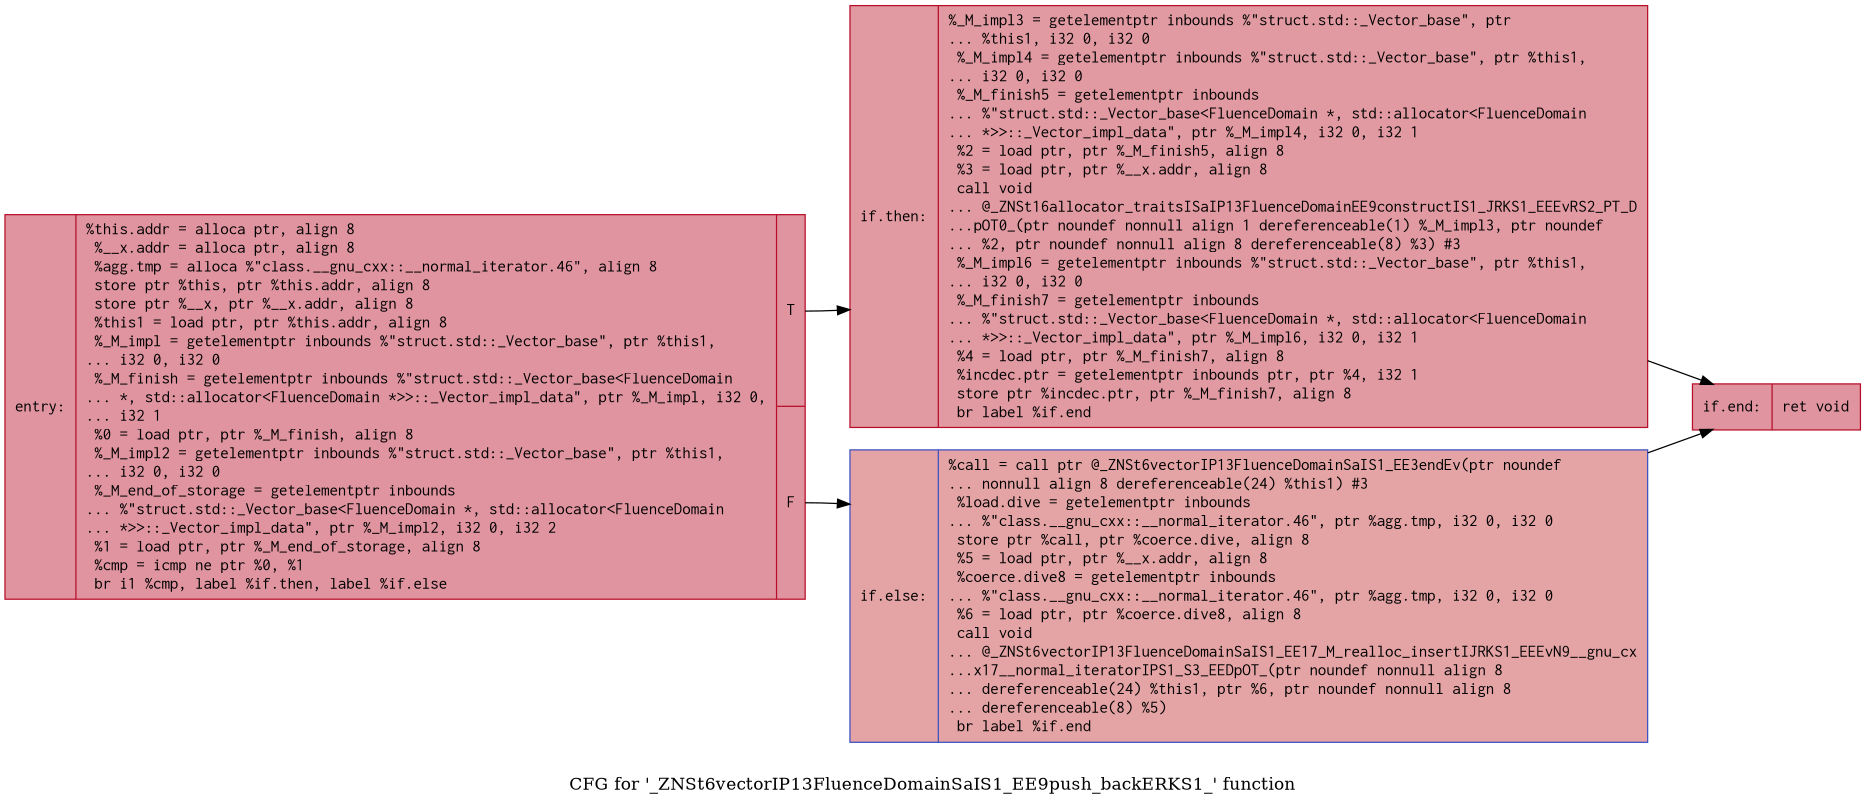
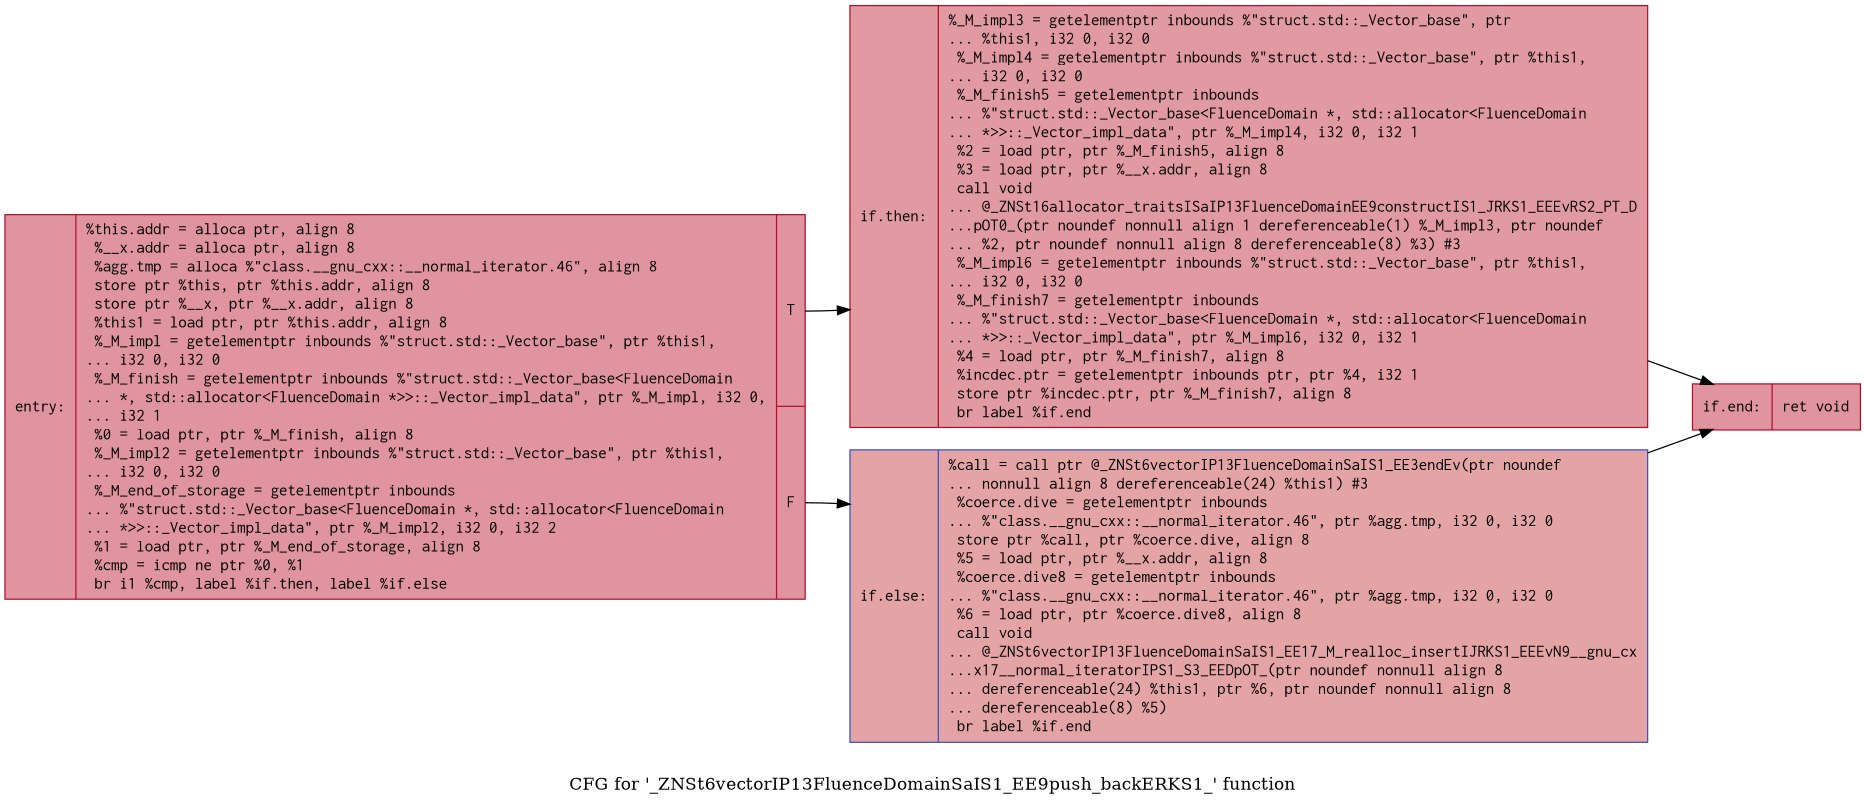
node "if.else:": text "%load.dive = getelementptr inbounds" -> "%coerce.dive = getelementptr inbounds"
